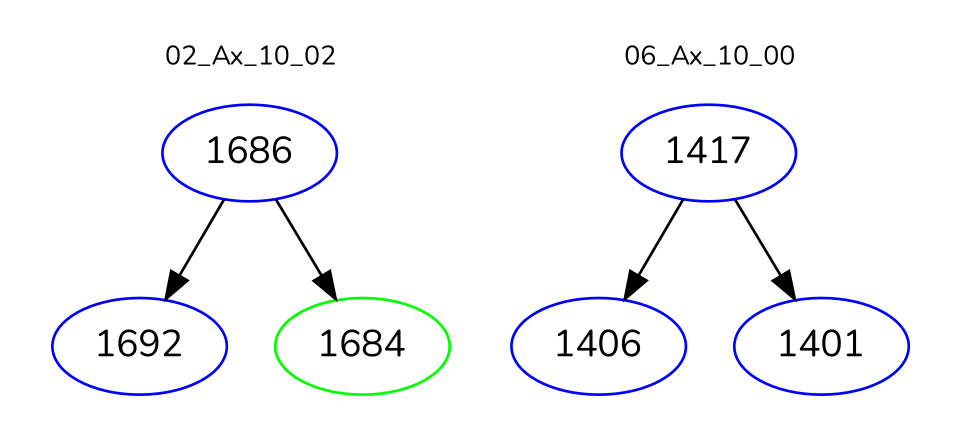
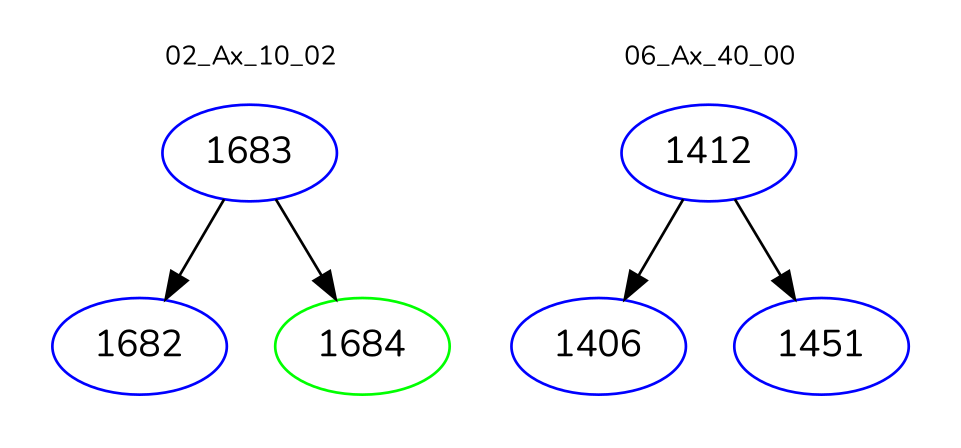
cluster "06_Ax_10_00": label "06_Ax_10_00" -> "06_Ax_40_00"
node "1686": label "1686" -> "1683"
node "1417": label "1417" -> "1412"
node "1692": label "1692" -> "1682"
node "1401": label "1401" -> "1451"
